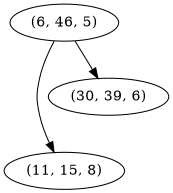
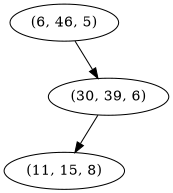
edge "(6, 46, 5)" -> "(11, 15, 8)": now "(30, 39, 6)" -> "(11, 15, 8)"
